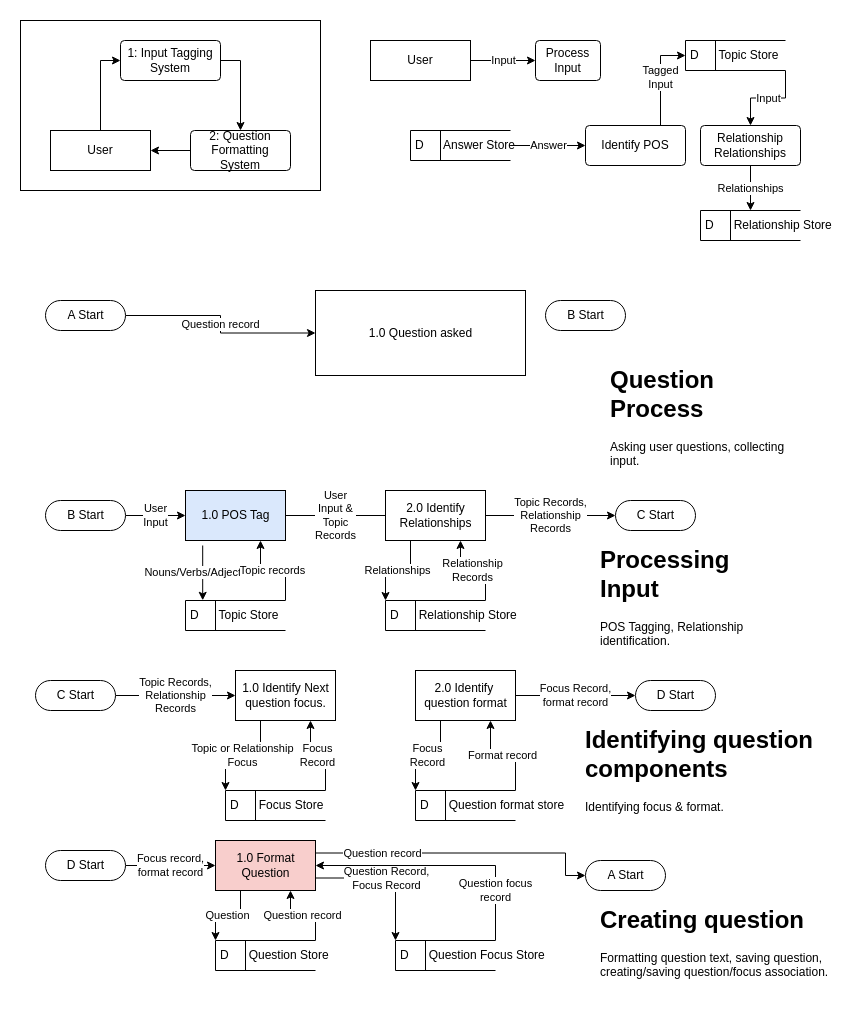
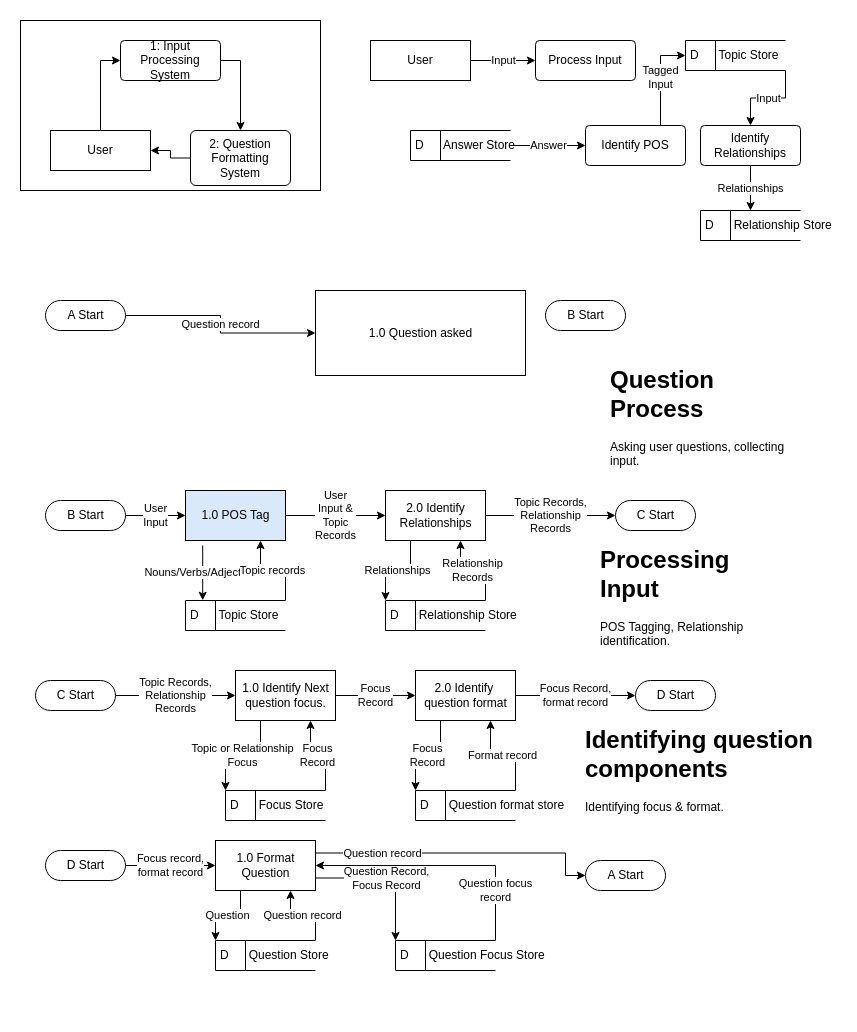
node "1: Input Tagging System": label "1: Input Tagging System" -> "1: Input Processing System"
node "Process Input": size 65x40 -> 100x40
node "Relationship Relationships": label "Relationship Relationships" -> "Identify Relationships"
node "2: Question Formatting System": size 100x40 -> 100x55
edge "1.0 POS Tag" -- "2.0 Identify Relationships": arrowhead none -> classic
edge "1.0 Identify Next question focus." -> "2.0 Identify question format": added, label "Focus Record"
node "1.0 Format Question": fillcolor #f8cecc -> #ffffff
node "Creating question Formatting question text, saving question, creating/saving question/focus association.": removed
